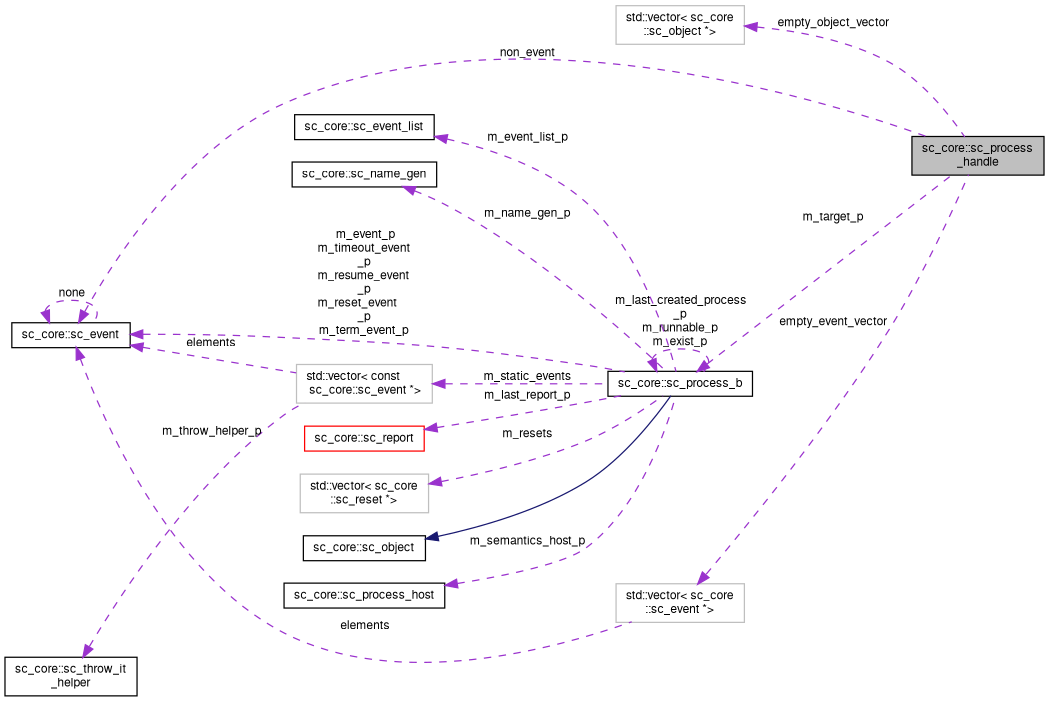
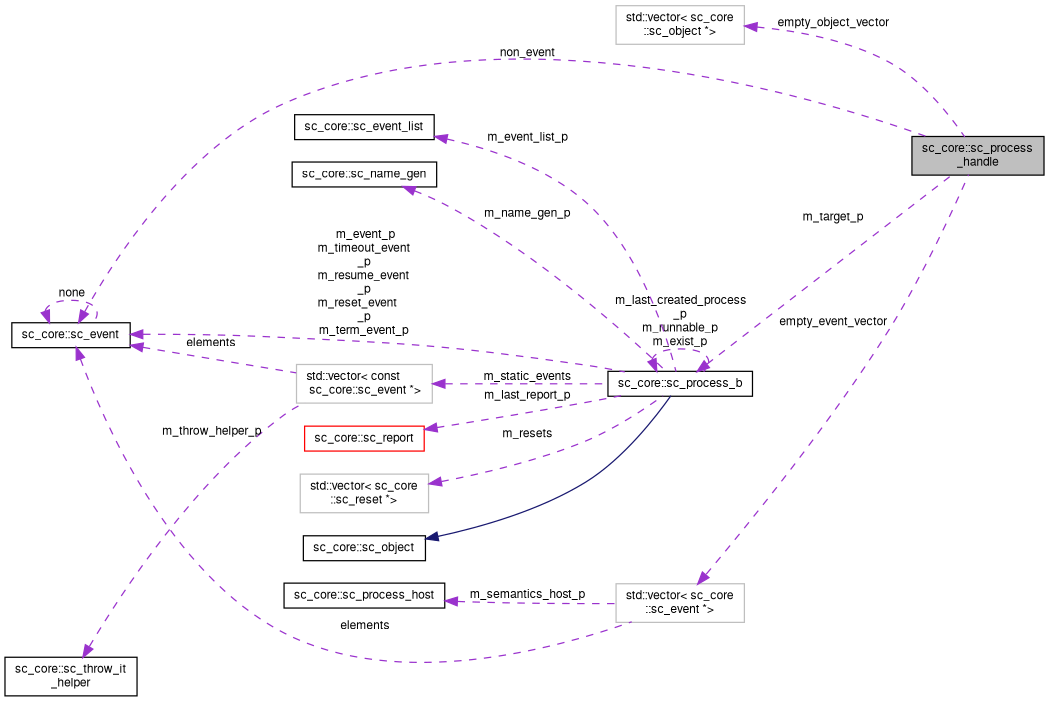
edge "sc_core::sc_process_b" -> "sc_core::sc_process_host": now "std::vector< sc_core ::sc_event *>" -> "sc_core::sc_process_host"
